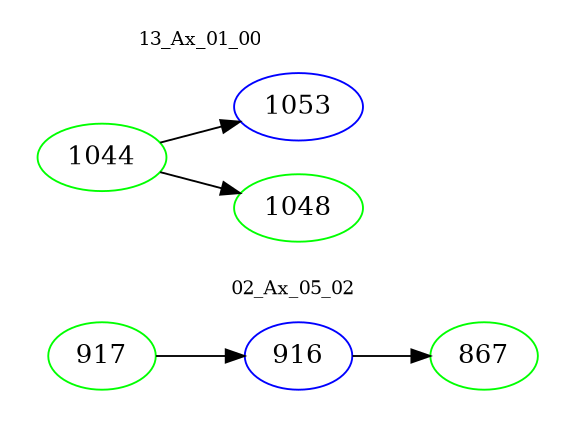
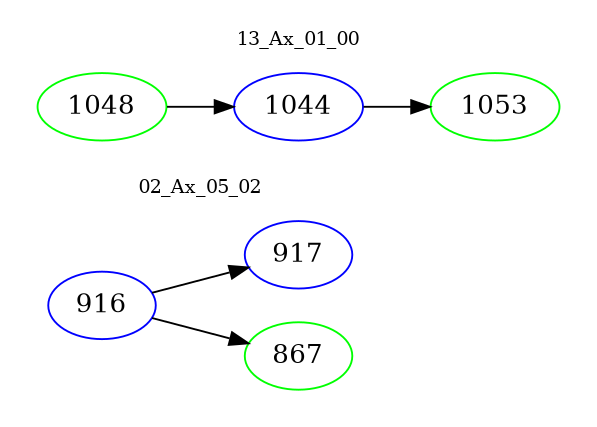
node "1053": color blue -> green
node "1044": color green -> blue
edge "1044" -> "1048": reversed
node "917": color green -> blue
edge "917" -> "916": reversed
